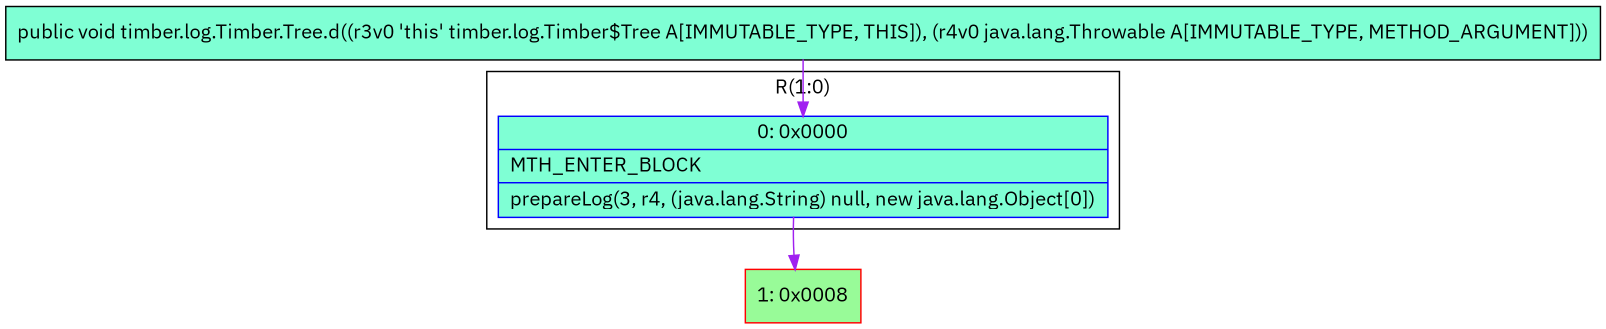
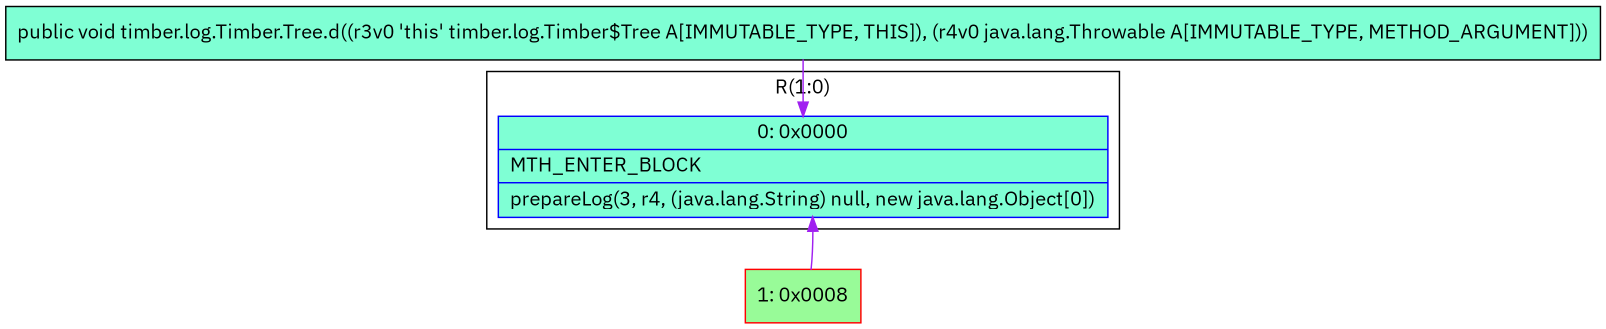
edge "0: 0x0000" -> "1: 0x0008": reversed
